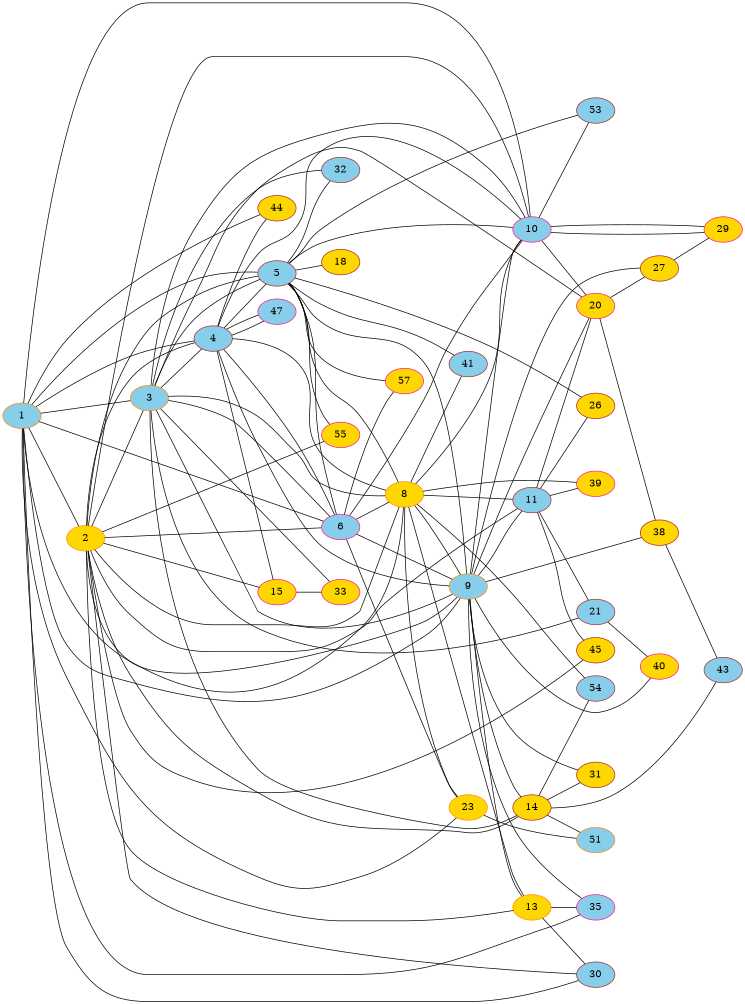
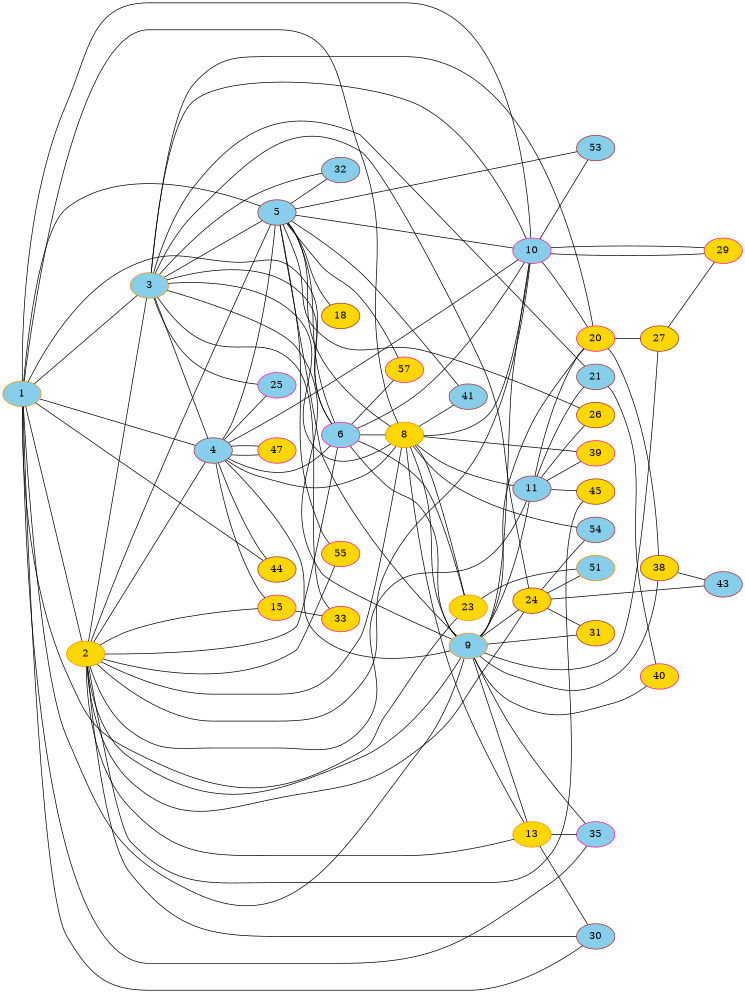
node "47": fillcolor skyblue -> gold
node "25": added
node "14": label "14" -> "24"
